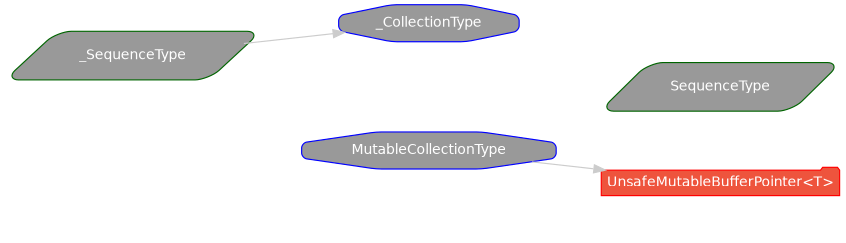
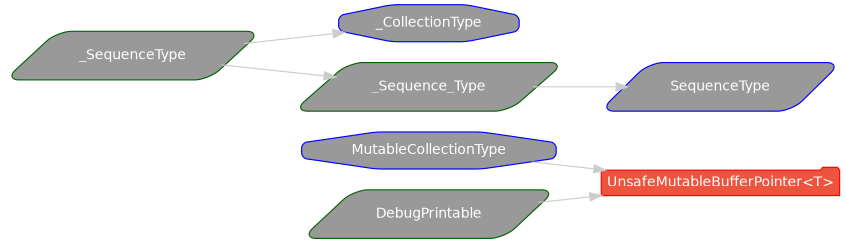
node "_Sequence_Type": added
node "SequenceType": color darkgreen -> blue
node "DebugPrintable": added
